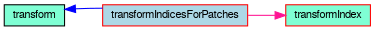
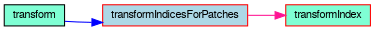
edge "transformIndicesForPatches" -> "transform": reversed
